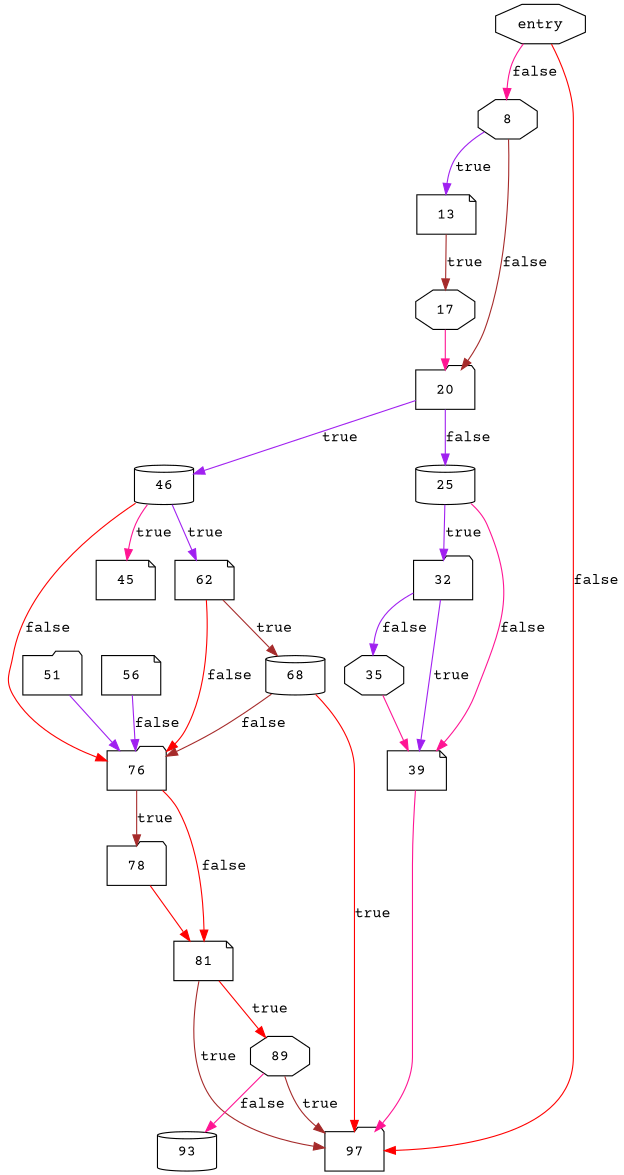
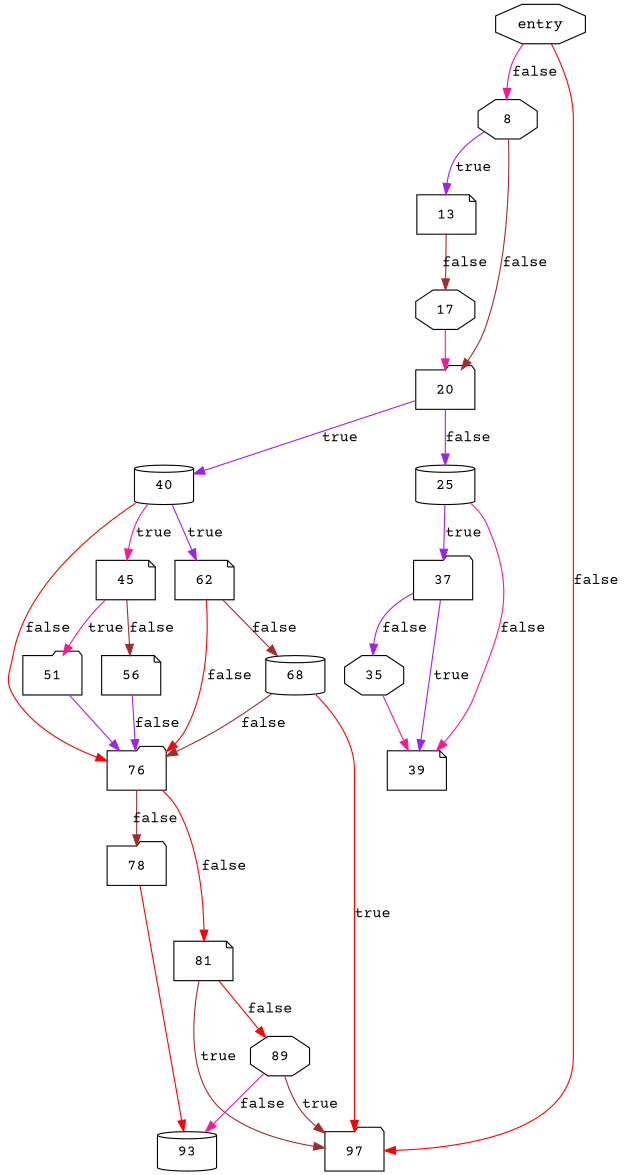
edge "13" -> "17": label "true" -> "false"
node "46": label "46" -> "40"
node "32": label "32" -> "37"
edge "45" -> "51": added, label "true"
edge "45" -> "56": added, label "false"
edge "62" -> "68": label "true" -> "false"
edge "76" -> "78": label "true" -> "false"
edge "78" -> "81": now "78" -> "93"
edge "39" -> "97": removed
edge "81" -> "89": label "true" -> "false"
